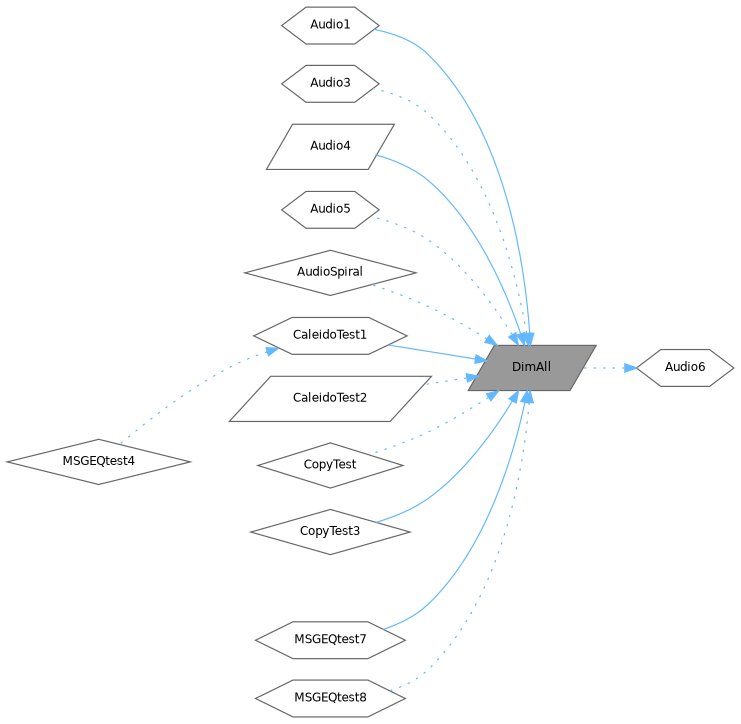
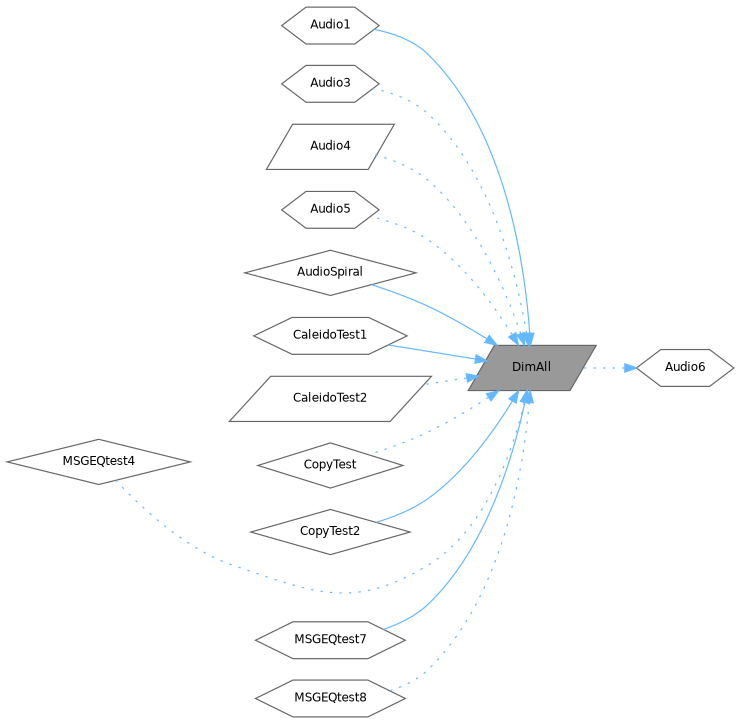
edge "Audio4" -> "DimAll": style solid -> dotted
edge "AudioSpiral" -> "DimAll": style dotted -> solid
edge "MSGEQtest4" -> "CaleidoTest1": now "MSGEQtest4" -> "DimAll"
node "CopyTest3": label "CopyTest3" -> "CopyTest2"
